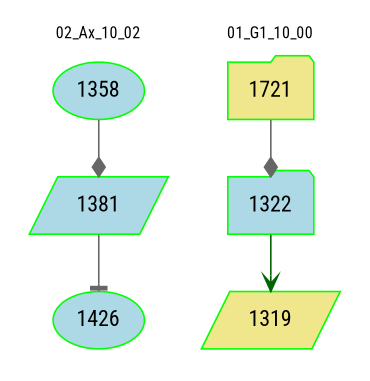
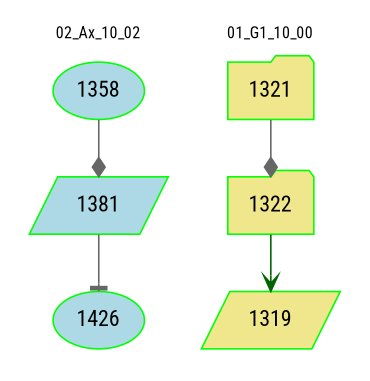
node "1721": label "1721" -> "1321"
node "1322": fillcolor lightblue -> khaki
